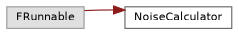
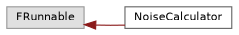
edge "FRunnable" -> "NoiseCalculator": reversed
